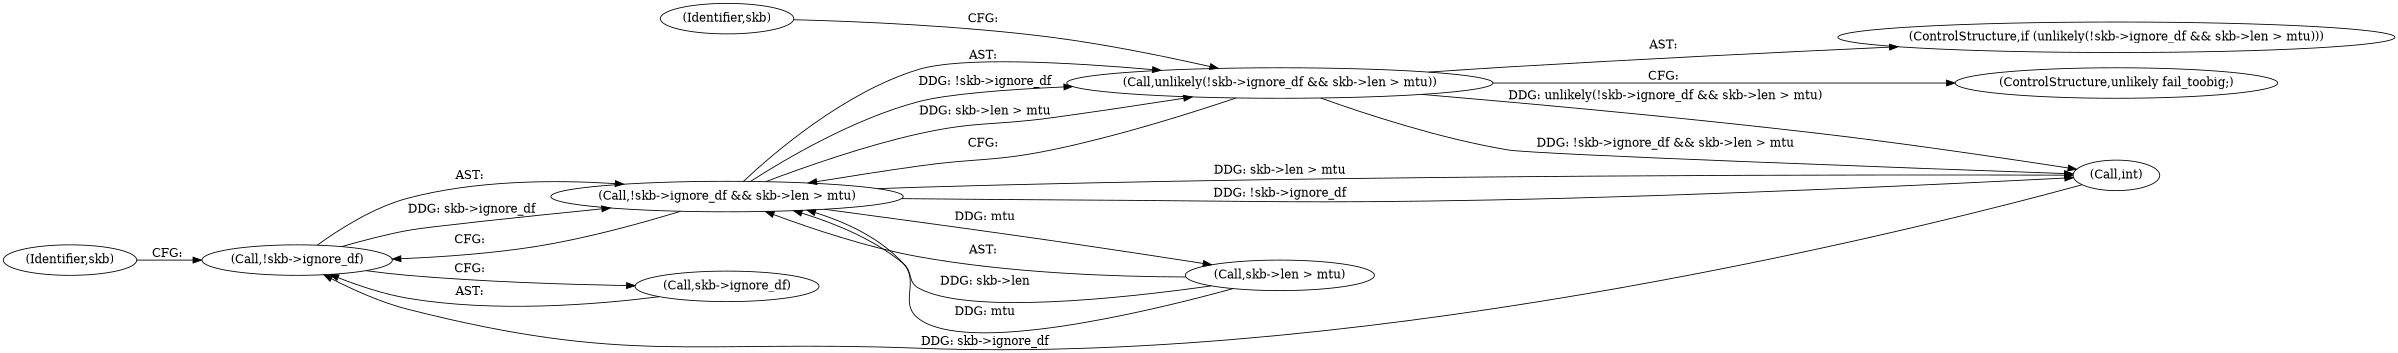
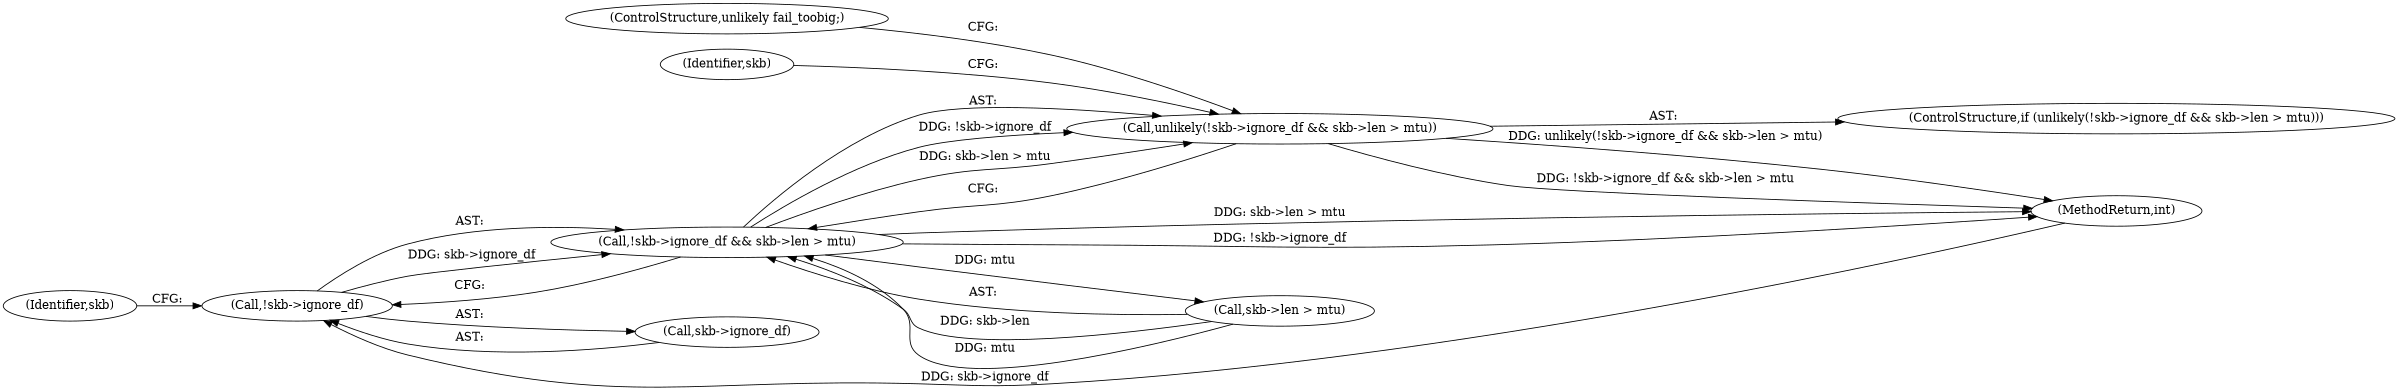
edge "(Call,unlikely(!skb->ignore_df && skb->len > mtu))" -> "(ControlStructure,unlikely fail_toobig;)": reversed
node "(Call,int)": label "(Call,int)" -> "(MethodReturn,int)"
edge "(Call,!skb->ignore_df)" -> "(Call,skb->ignore_df)": label "CFG: " -> "AST: "
